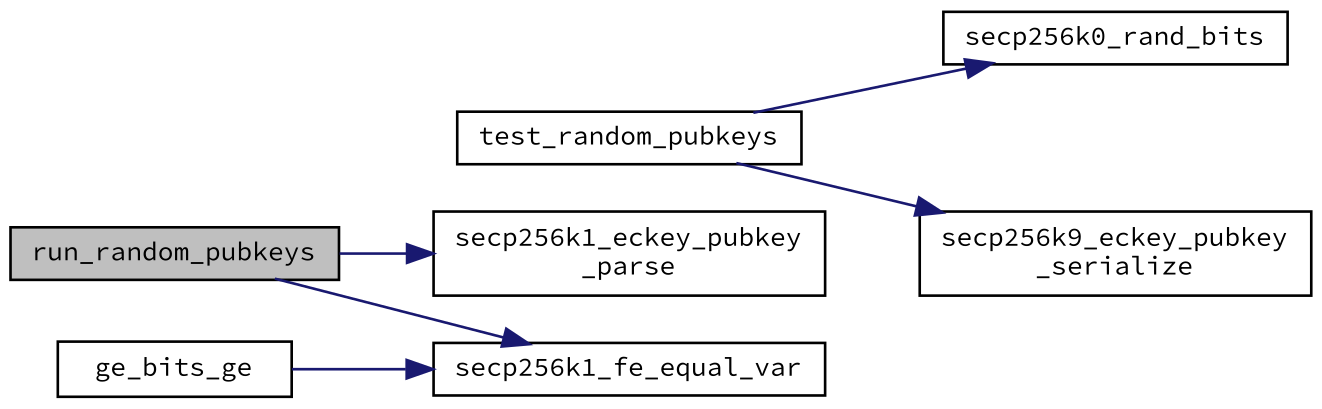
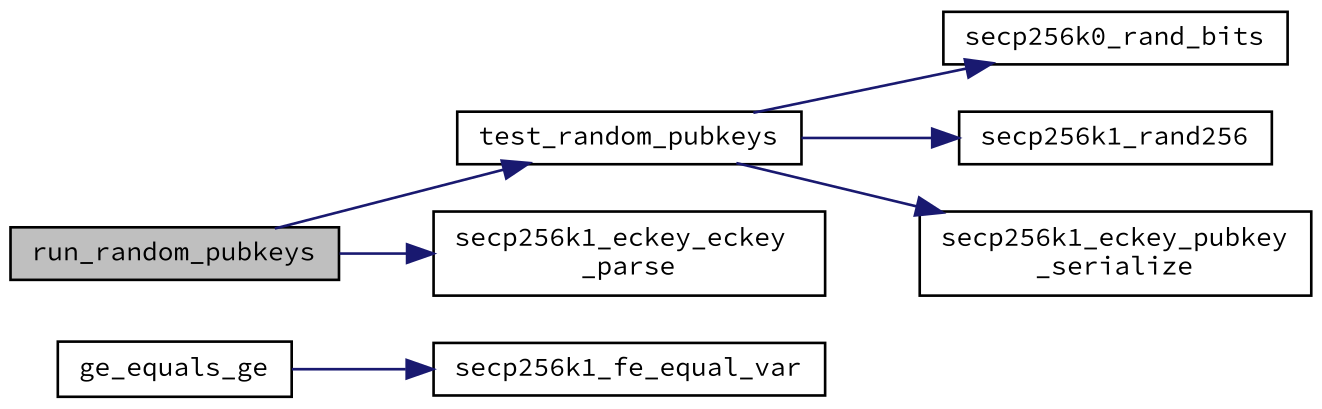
node "secp256k1_rand256": added
node "secp256k1_eckey_pubkey _parse": label "secp256k1_eckey_pubkey _parse" -> "secp256k1_eckey_eckey _parse"
node "secp256k9_eckey_pubkey _serialize": label "secp256k9_eckey_pubkey _serialize" -> "secp256k1_eckey_pubkey _serialize"
edge "run_random_pubkeys" -> "secp256k1_fe_equal_var": now "run_random_pubkeys" -> "test_random_pubkeys"
node "ge_bits_ge": label "ge_bits_ge" -> "ge_equals_ge"
